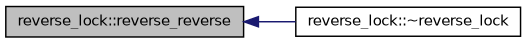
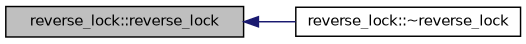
node "reverse_lock::reverse_reverse": label "reverse_lock::reverse_reverse" -> "reverse_lock::reverse_lock"
